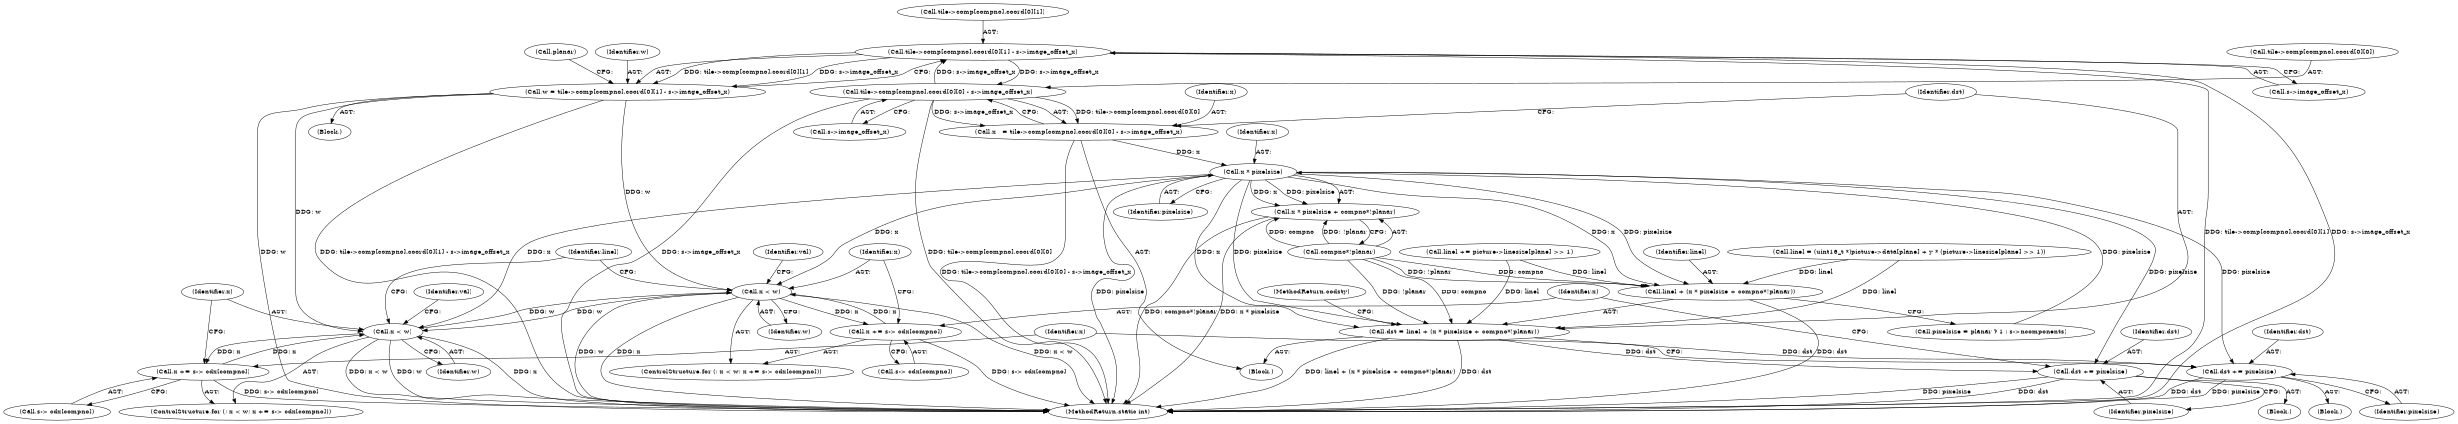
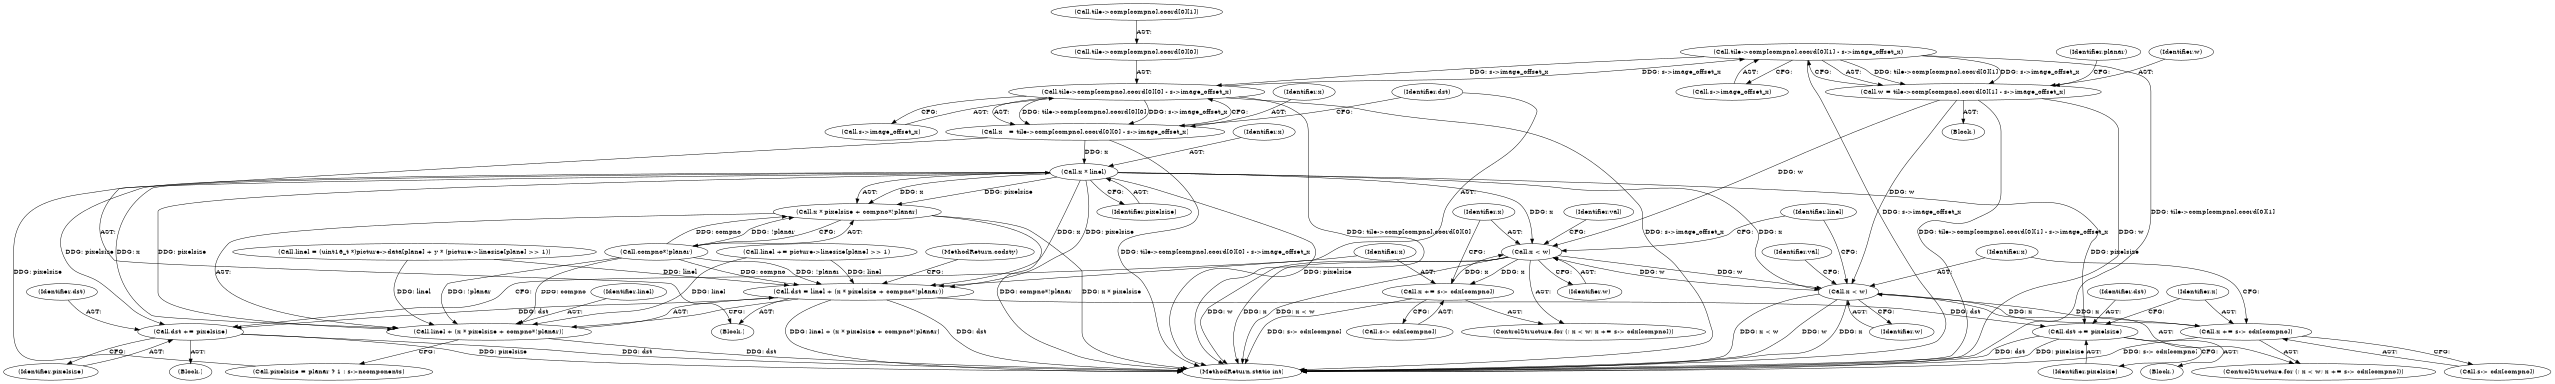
edge "(Call,tile->comp[compno].coord[0][1])" -> "(Call,tile->comp[compno].coord[0][1] - s->image_offset_x)": now "(Call,tile->comp[compno].coord[0][1])" -> "(Call,tile->comp[compno].coord[0][0])"
node "(Call,planar)": label "(Call,planar)" -> "(Identifier,planar)"
node "(Call,x * pixelsize)": label "(Call,x * pixelsize)" -> "(Call,x * linel)"
edge "(Call,x * pixelsize + compno*!planar)" -> "(Call,linel + (x * pixelsize + compno*!planar))": added, label "AST:"
edge "(Call,dst = linel + (x * pixelsize + compno*!planar))" -> "(Call,linel + (x * pixelsize + compno*!planar))": added, label "CFG:"
